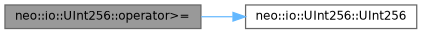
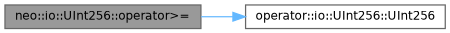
node "neo::io::UInt256::UInt256": label "neo::io::UInt256::UInt256" -> "operator::io::UInt256::UInt256"
